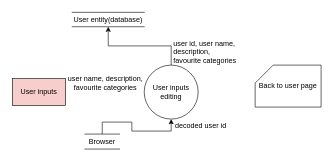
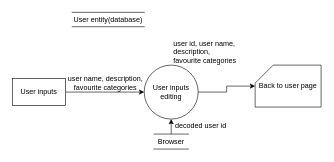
edge "User inputs editing" -> "User entity(database)": removed
edge "User inputs editing" -> "Back to user page": added
node "User inputs": fillcolor #f8cecc -> #ffffff
edge "User inputs" -> "User inputs editing": added
node "Browser": moved (102, 142) -> (171, 142)
